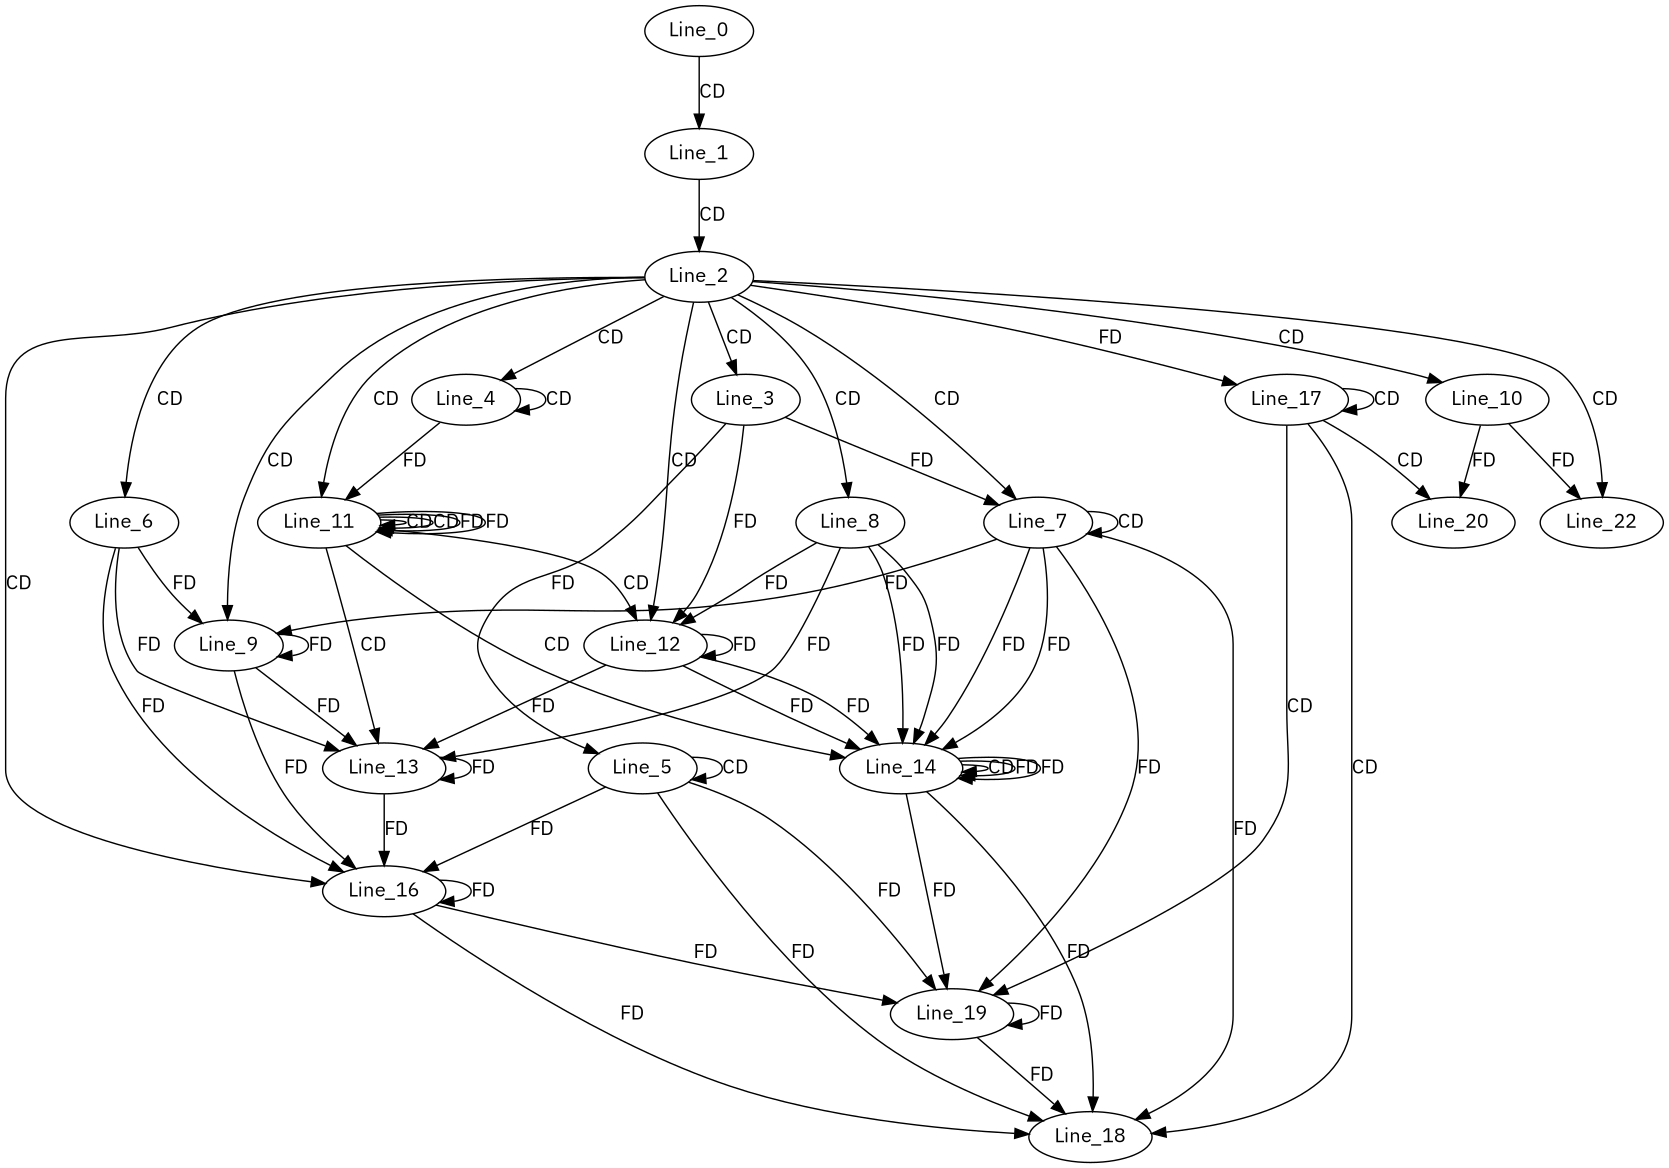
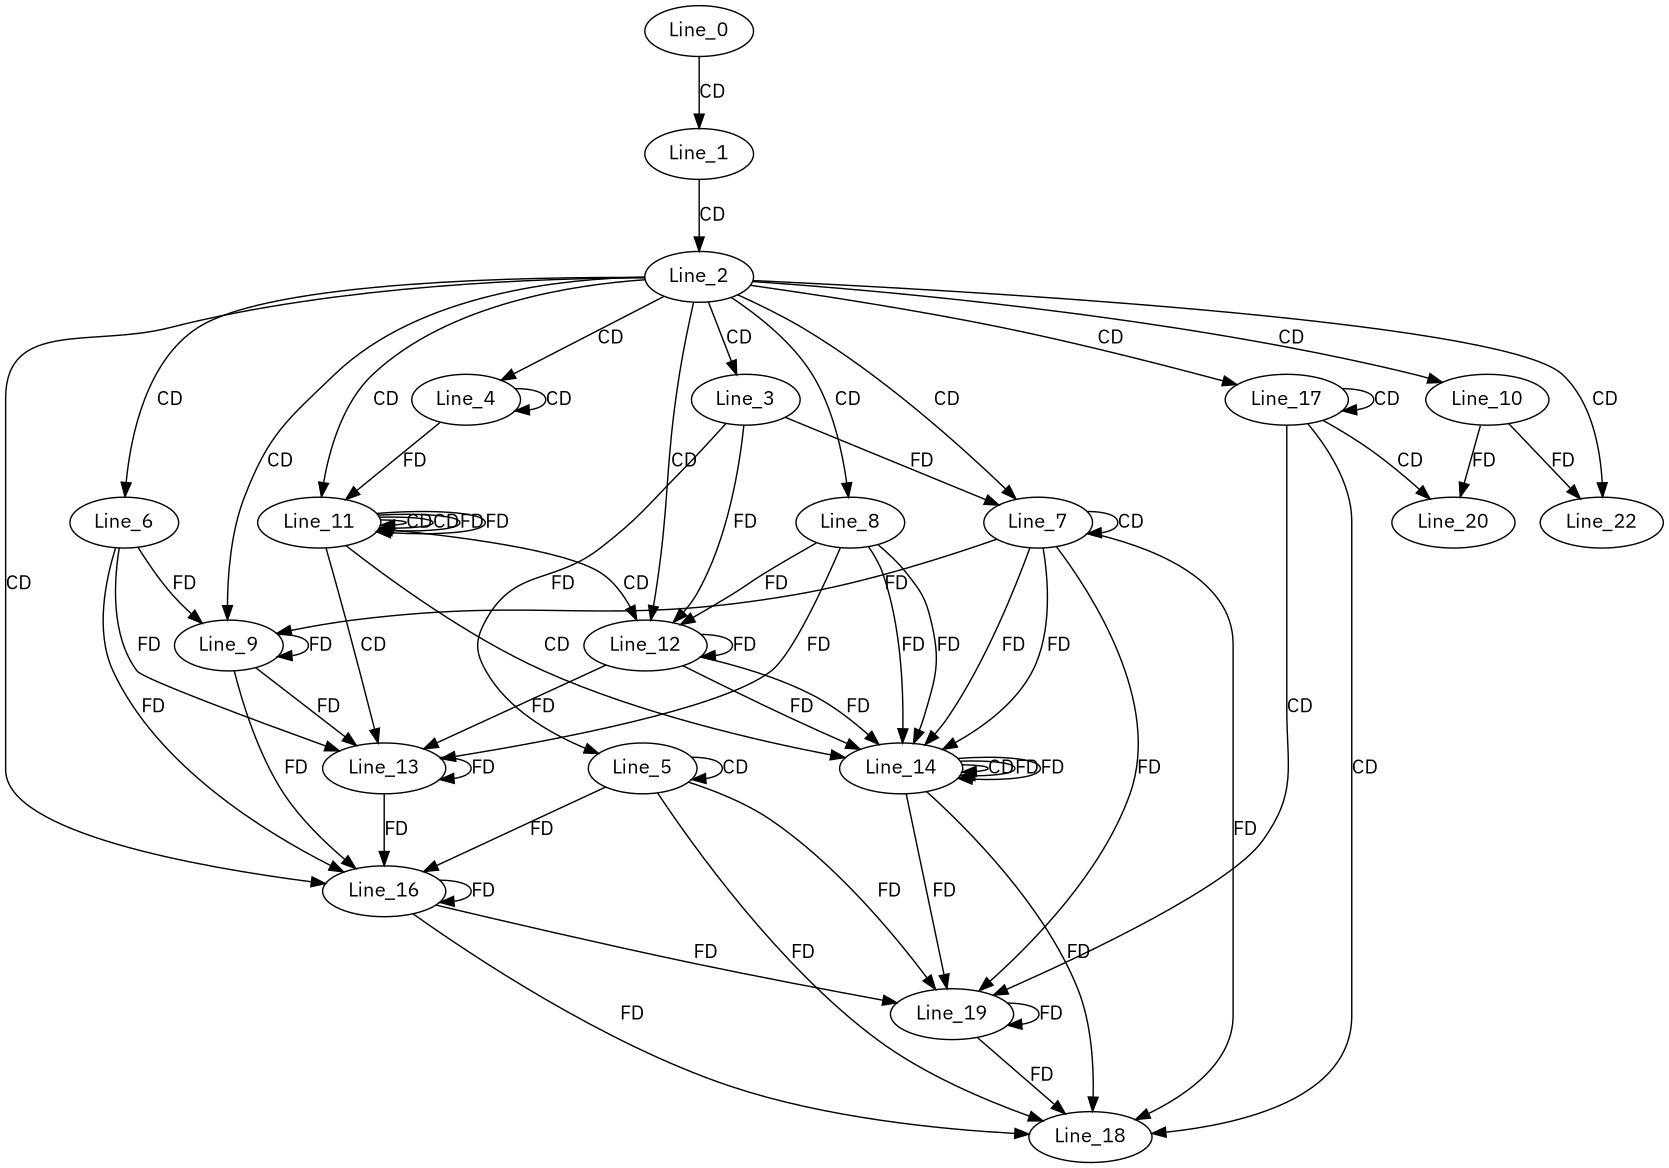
edge "Line_2" -> "Line_17": label "FD" -> "CD"
